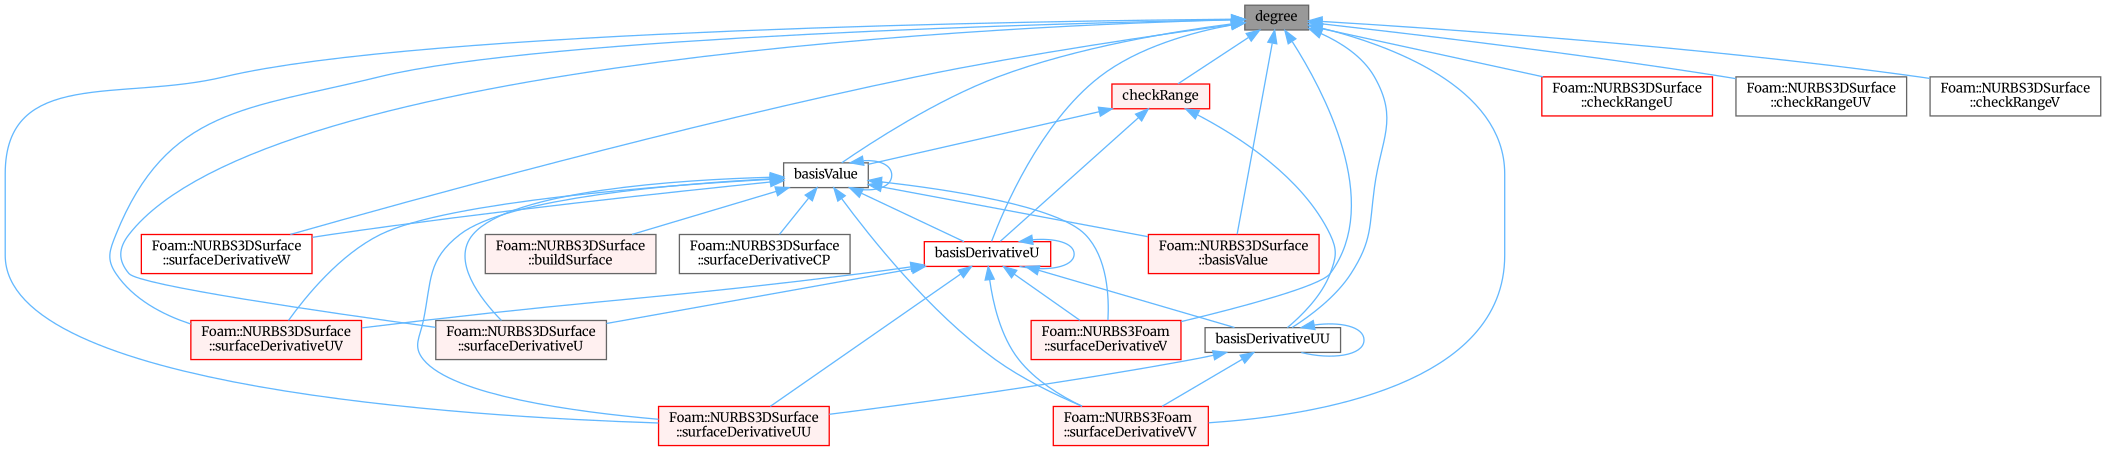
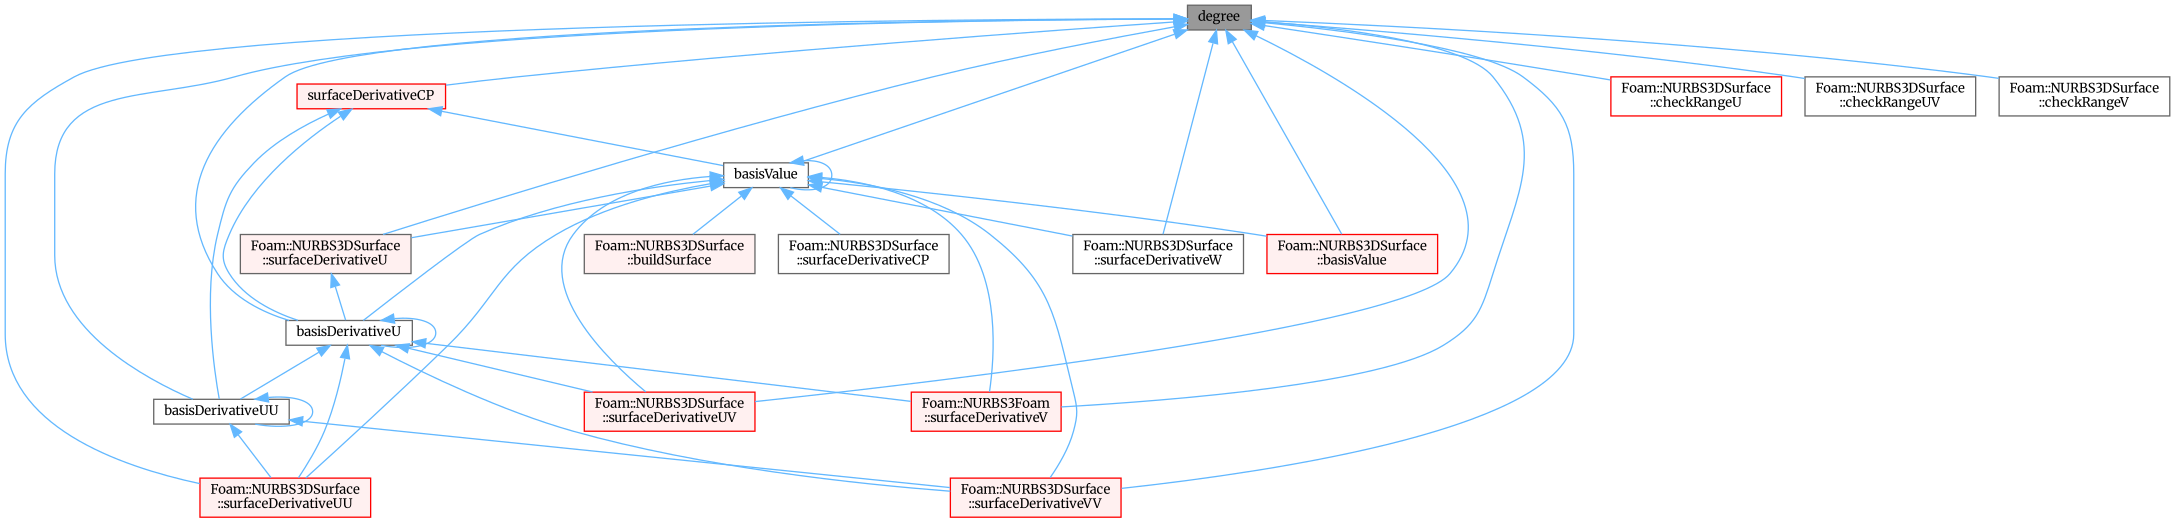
node "checkRange": label "checkRange" -> "surfaceDerivativeCP"
node "Foam::NURBS3DSurface ::surfaceDerivativeW": color red -> grey40
node "basisDerivativeU": color red -> grey40
edge "Foam::NURBS3DSurface ::surfaceDerivativeU" -> "basisDerivativeU": reversed
node "Foam::NURBS3Foam ::surfaceDerivativeVV": label "Foam::NURBS3Foam ::surfaceDerivativeVV" -> "Foam::NURBS3DSurface ::surfaceDerivativeVV"
